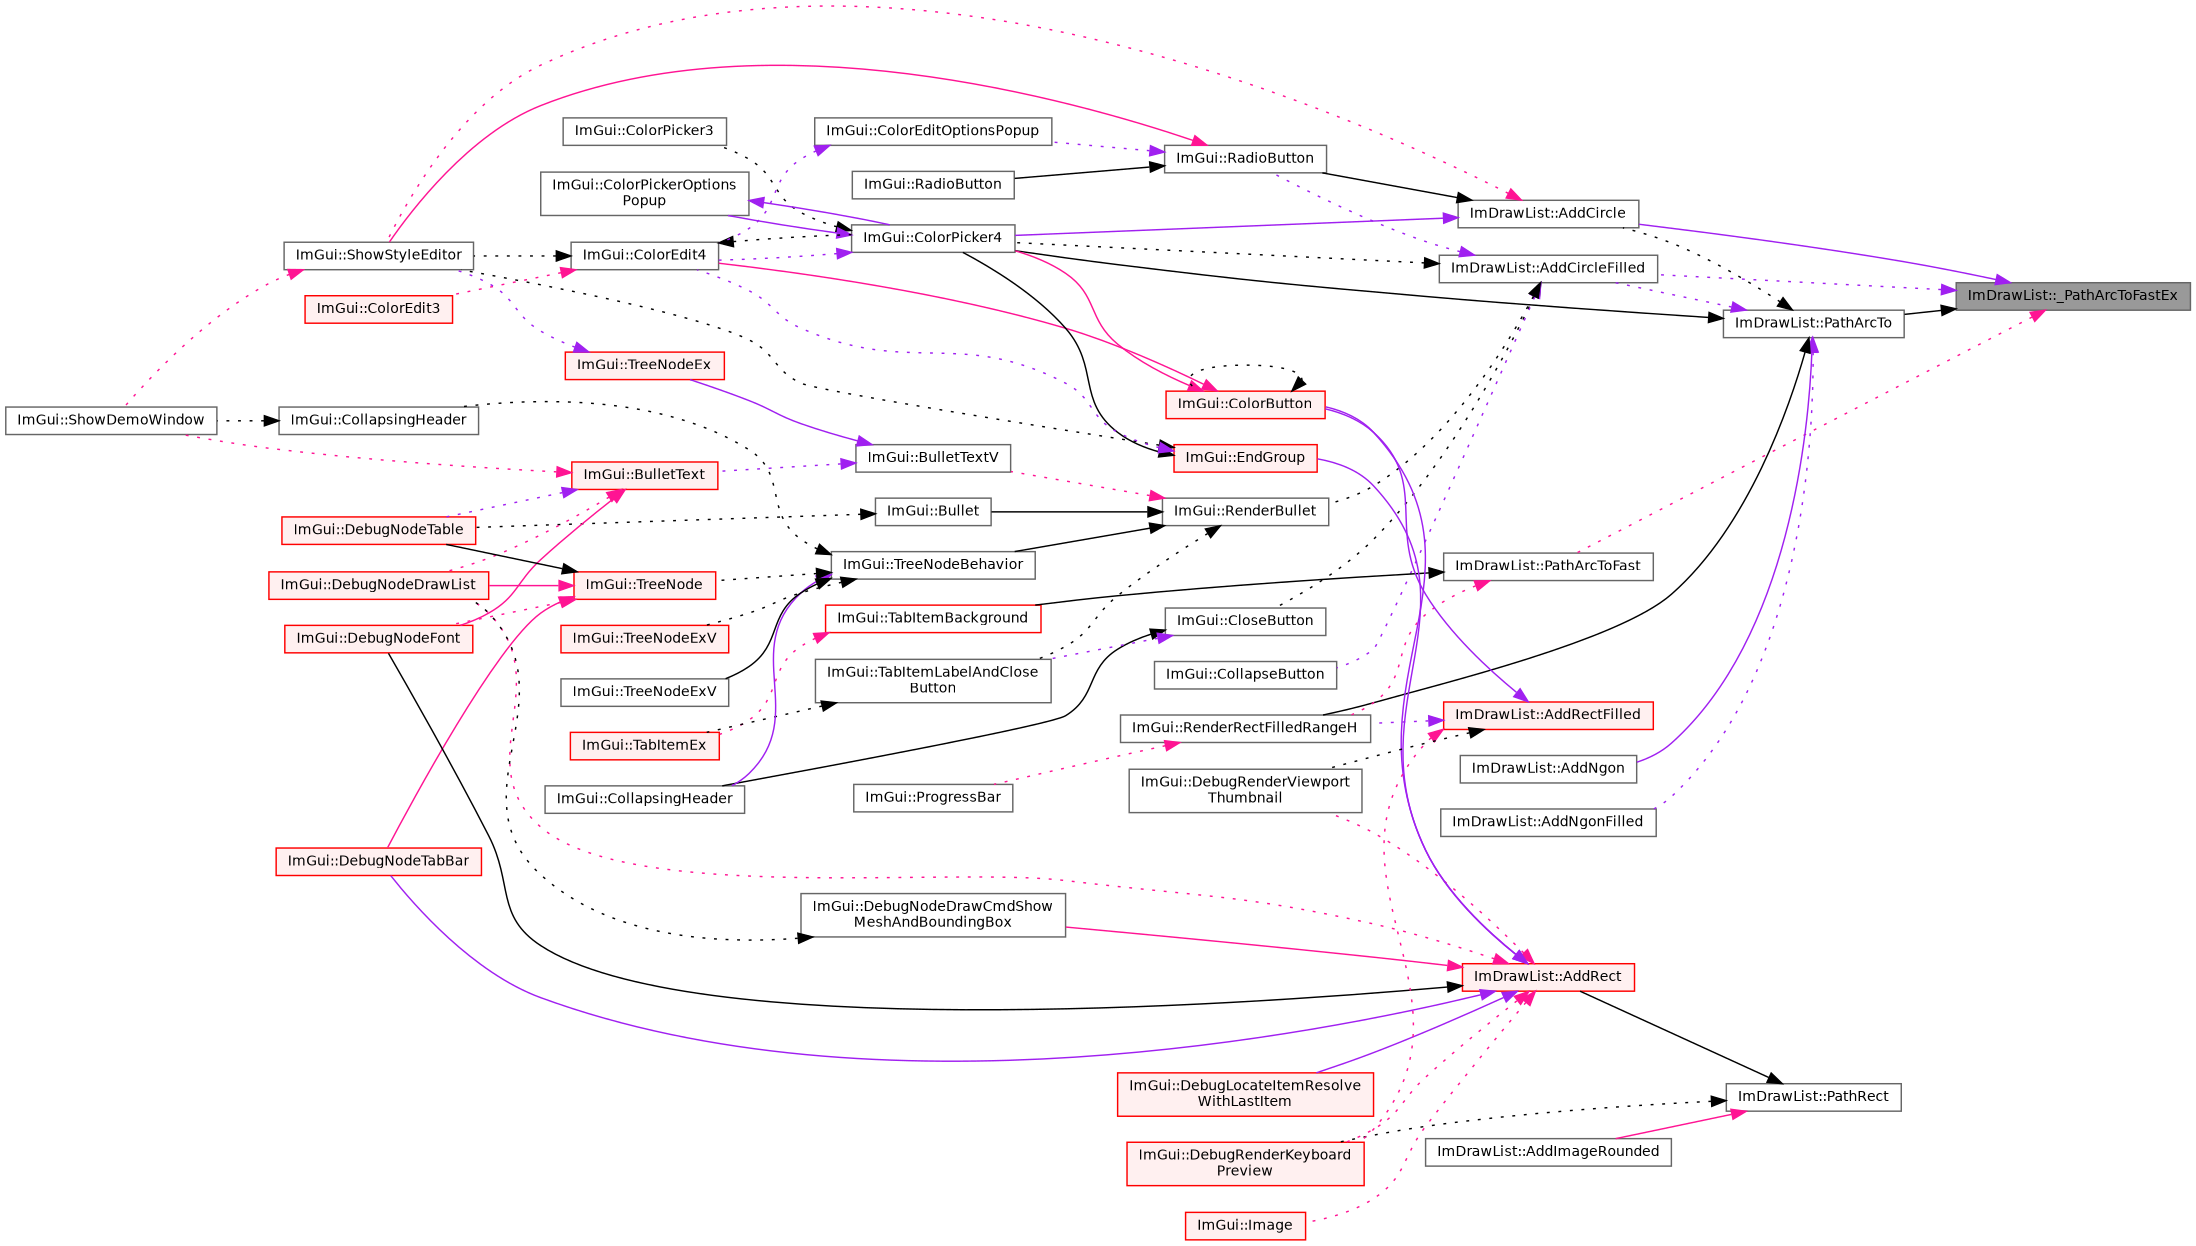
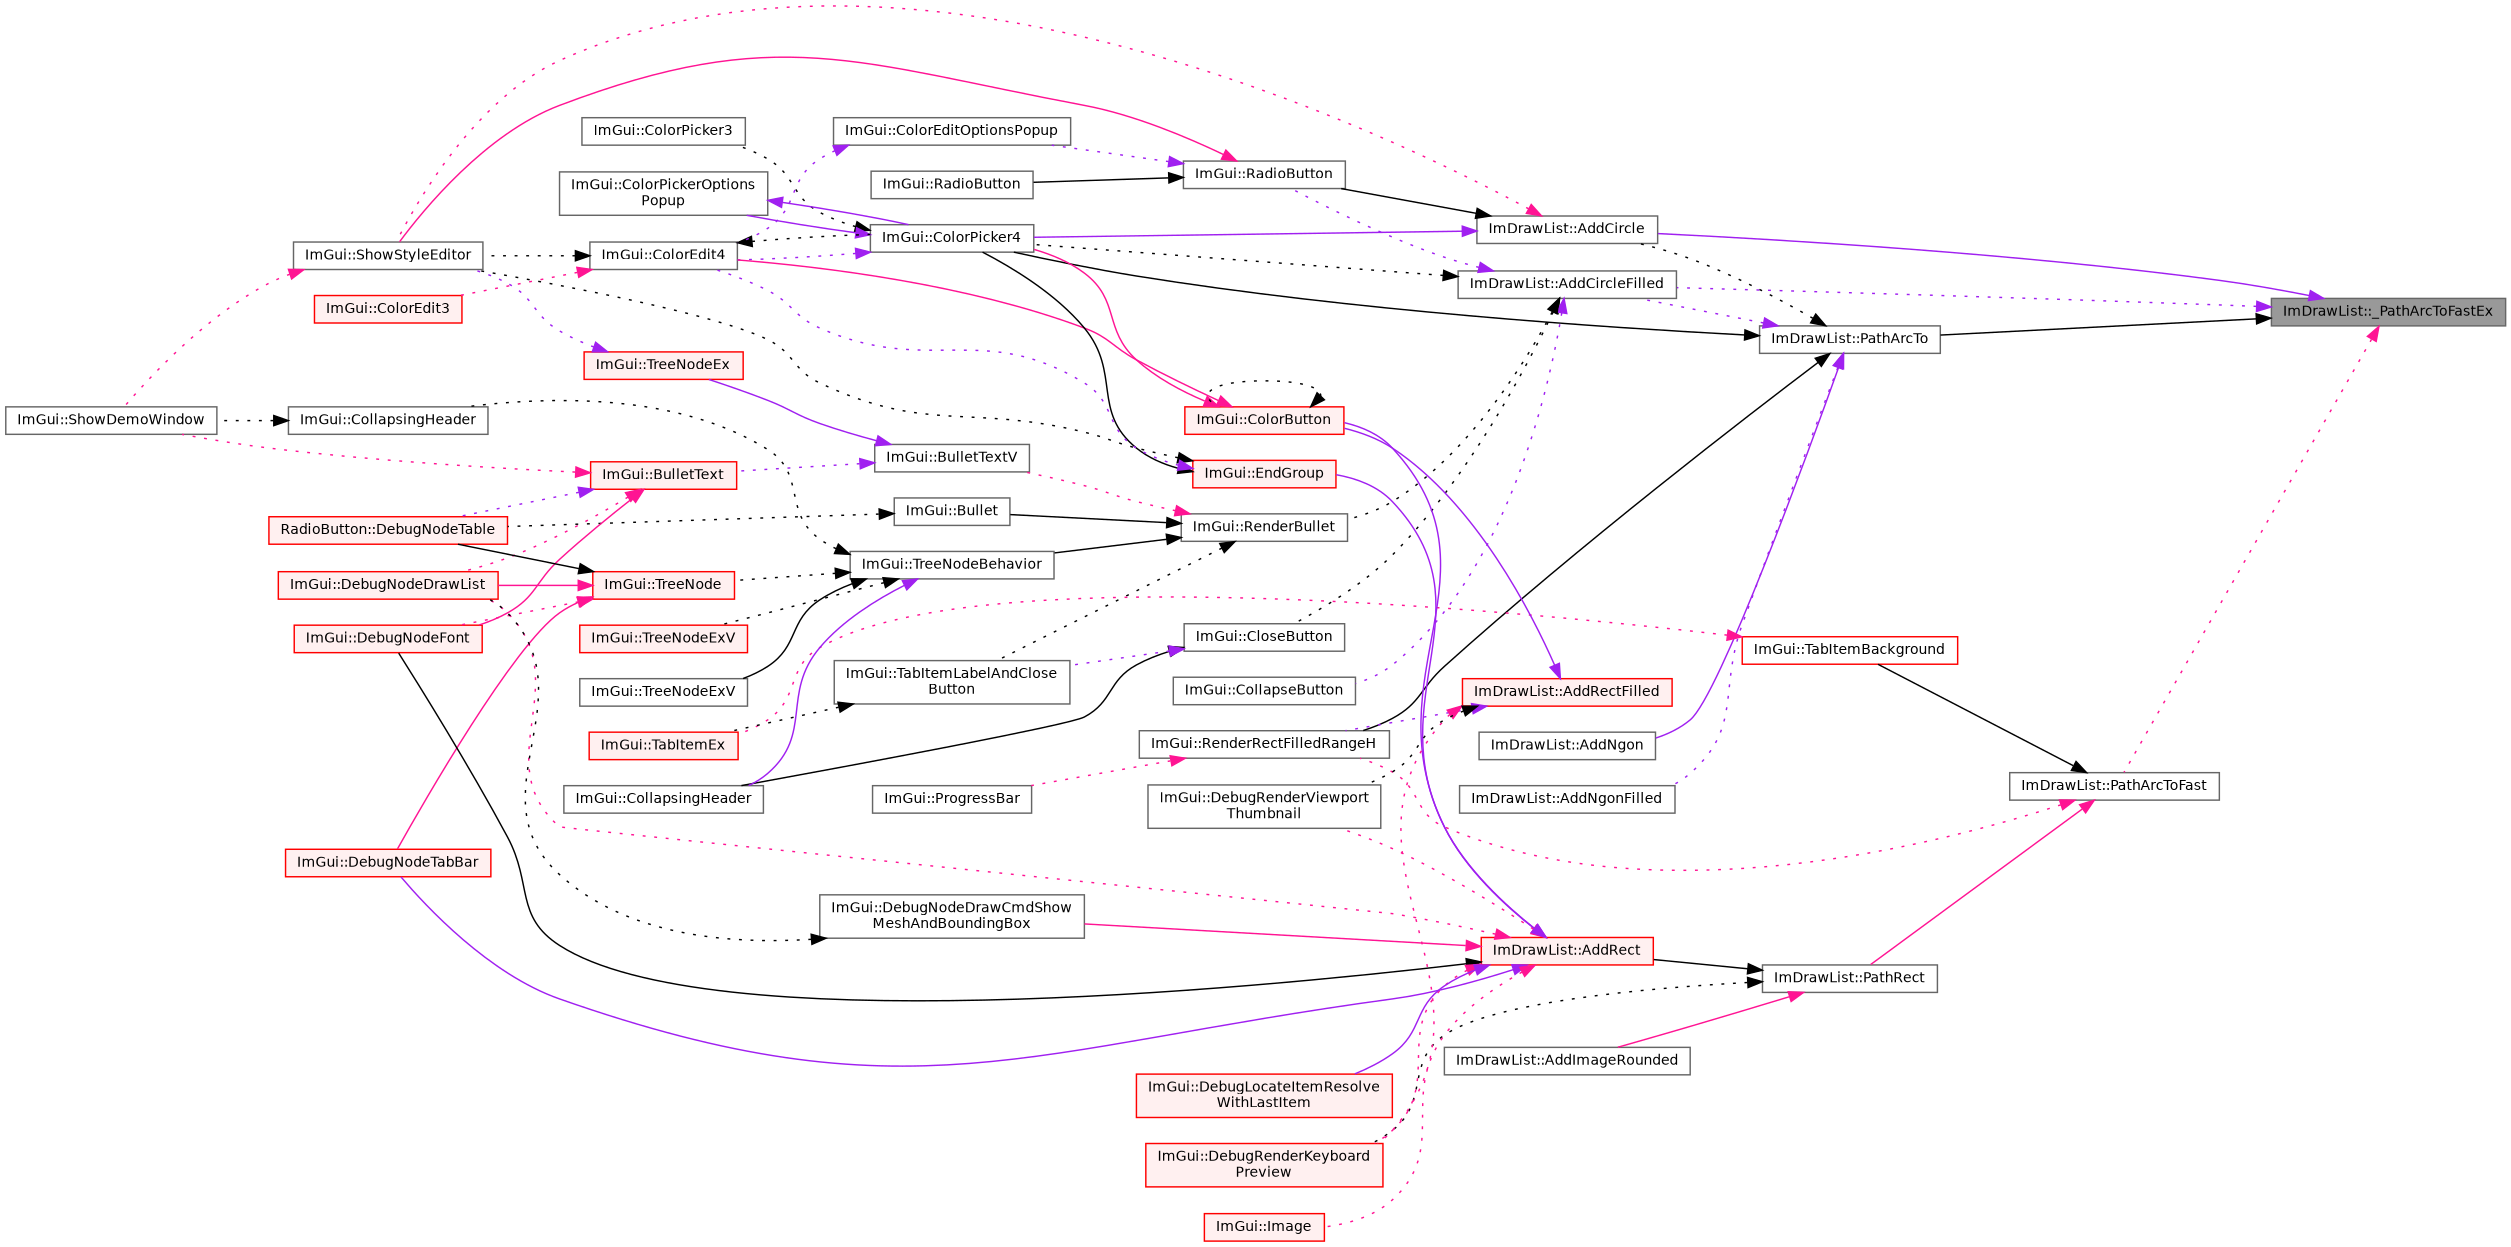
node "ImGui::DebugNodeTable": label "ImGui::DebugNodeTable" -> "RadioButton::DebugNodeTable"
edge "ImDrawList::PathRect" -> "ImDrawList::PathArcToFast": added
